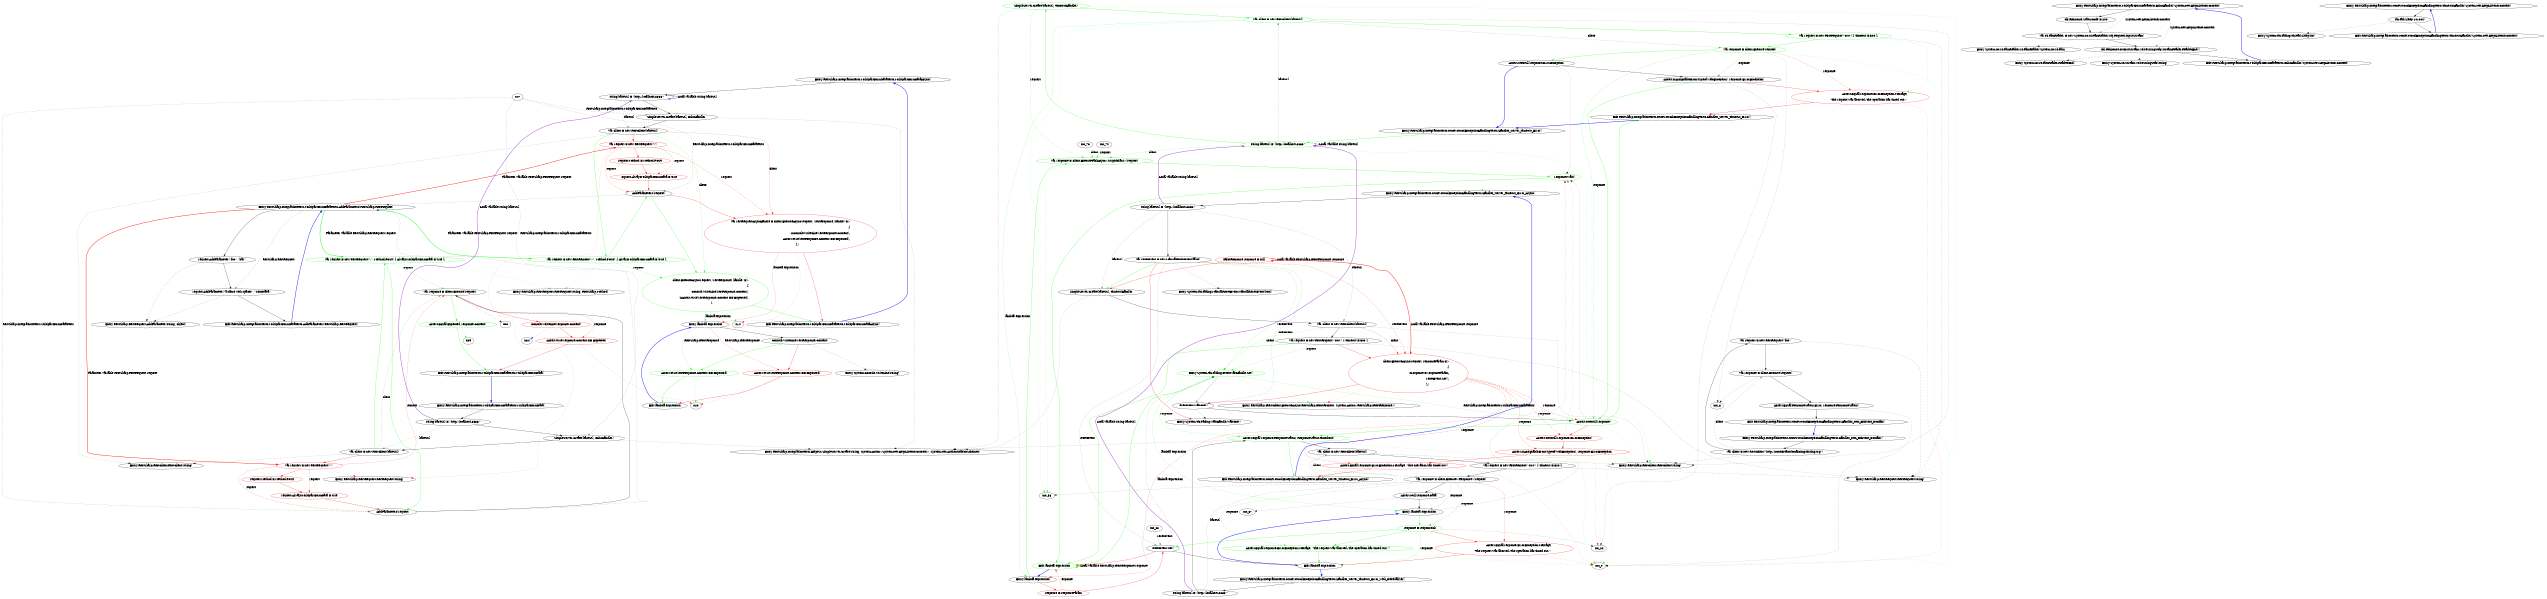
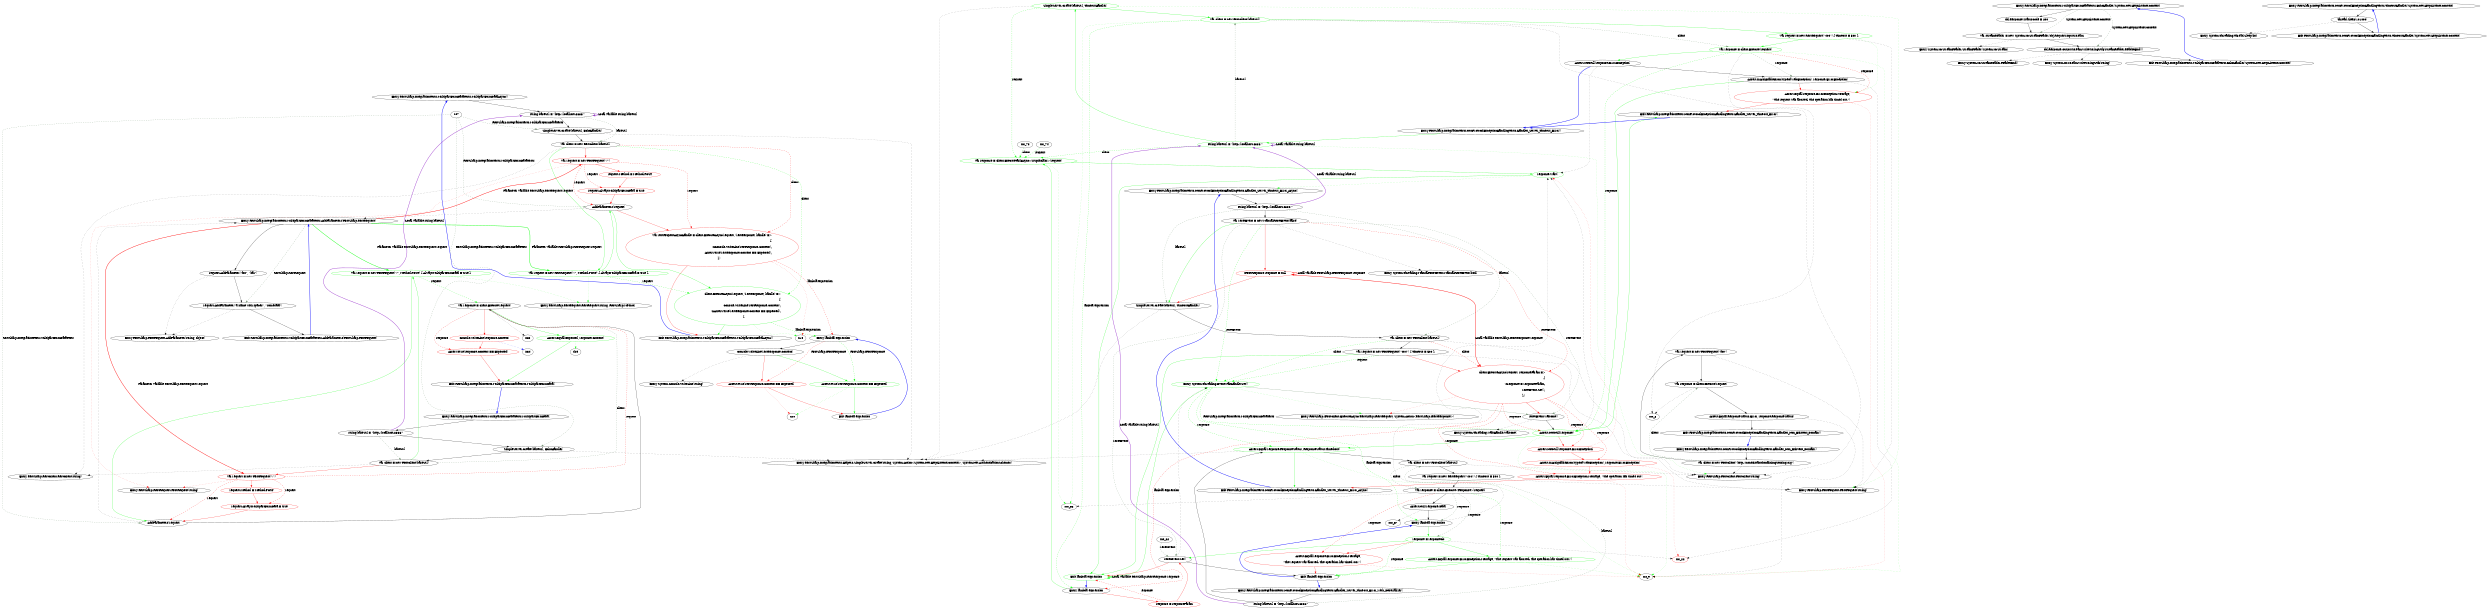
edge "var resetEvent = new ManualResetEvent(false)" -> "Entry System.Threading.WaitHandle.WaitOne()": now "var resetEvent = new ManualResetEvent(false)" -> "IRestResponse response = null"
edge "Assert.True(response.Content == Expected)" -> "n20": removed
node "m0_22": color black -> red
